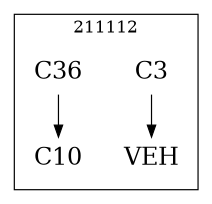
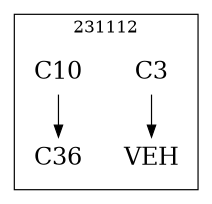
cluster "211112": label "211112" -> "231112"
edge "C36" -> "C10": reversed
